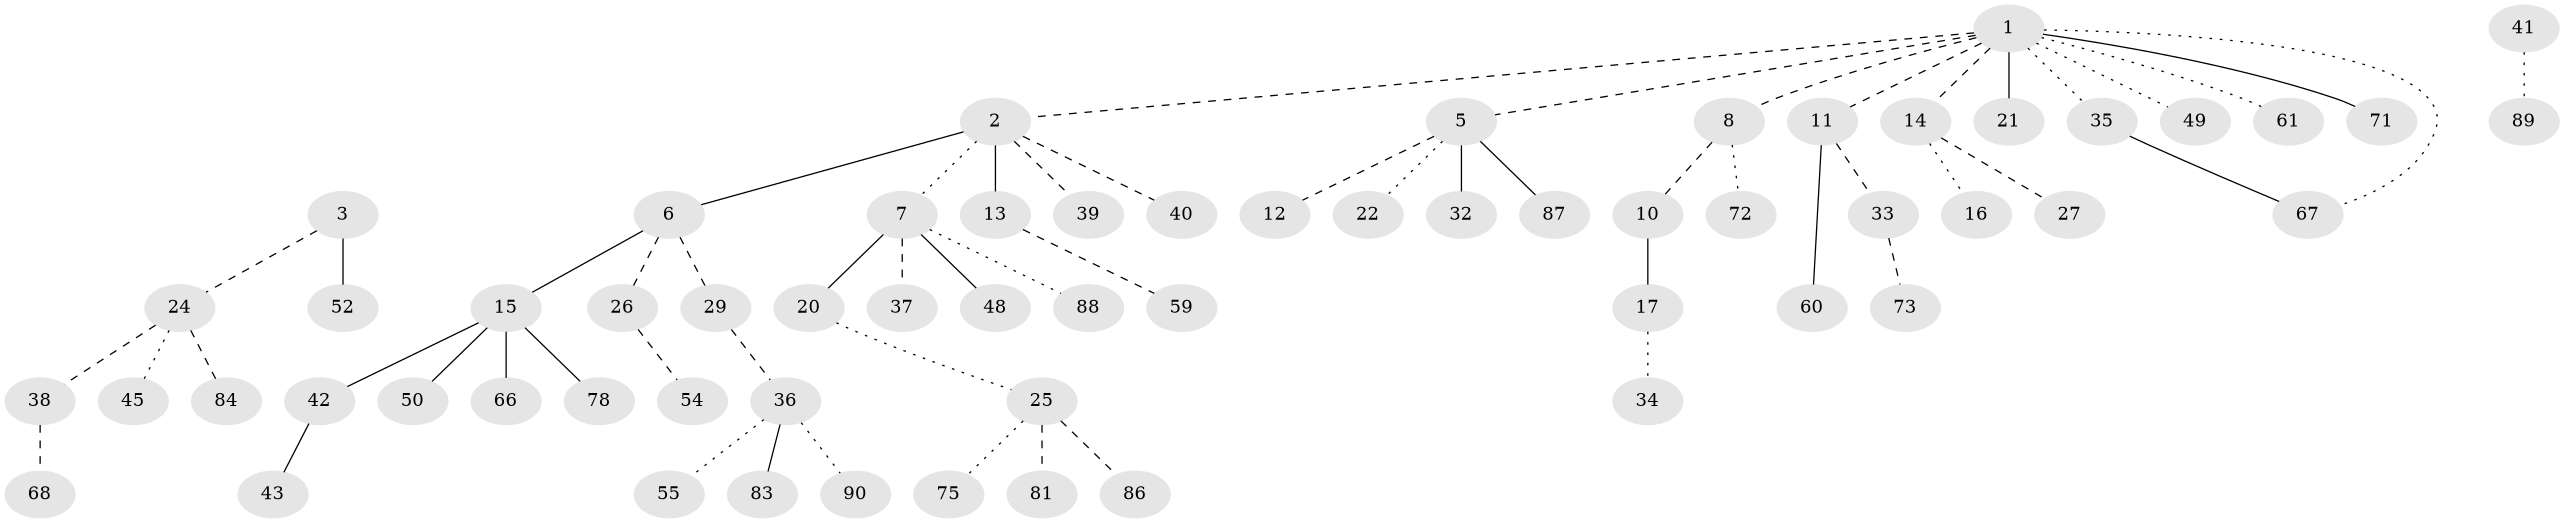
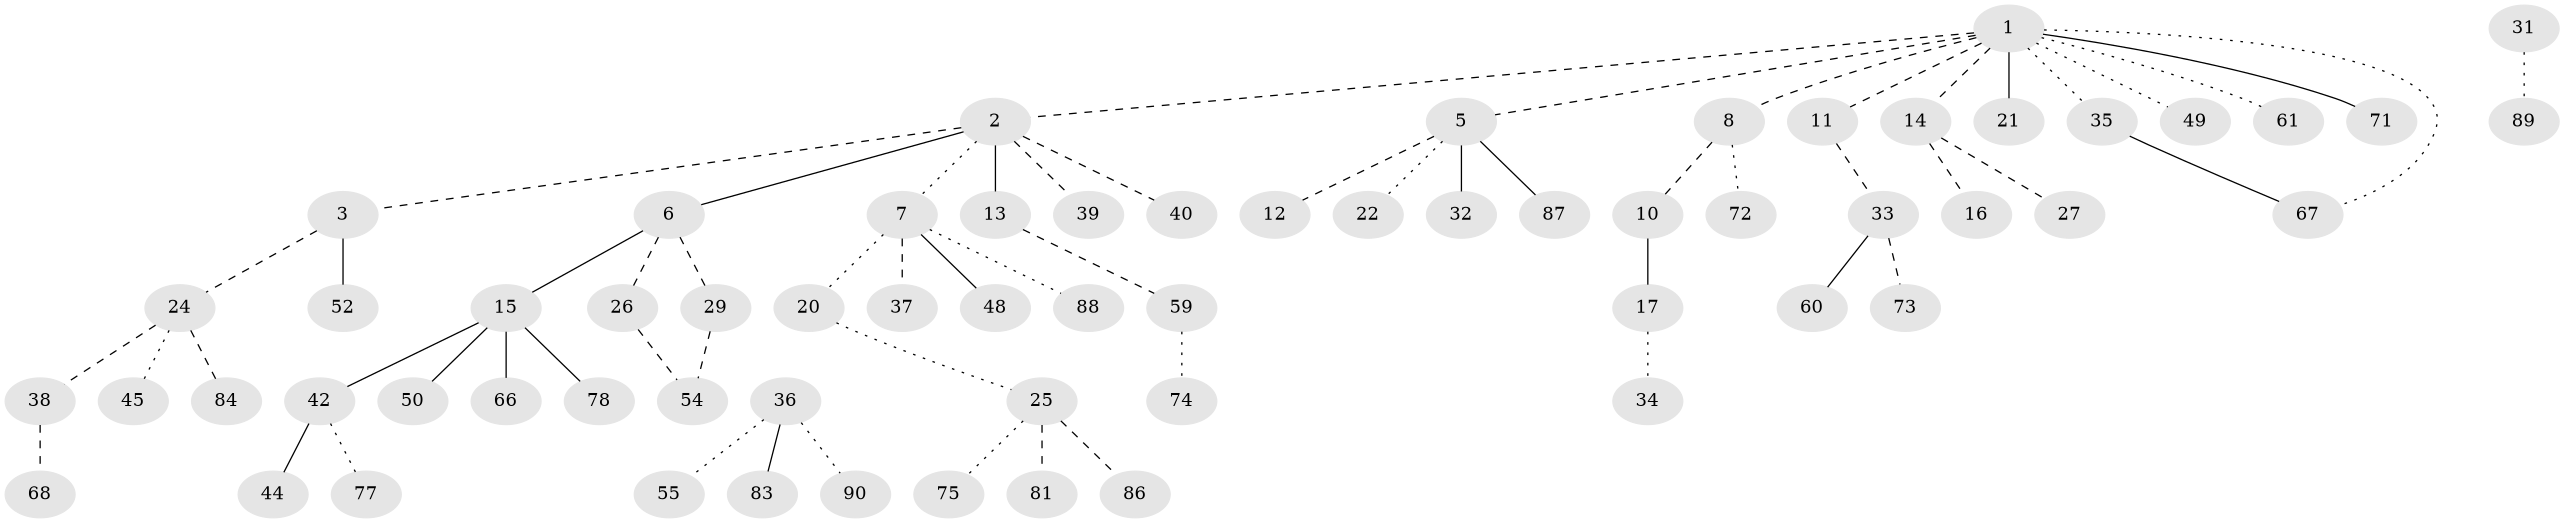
node "41": label "41" -> "31"
edge "2" -- "3": added
edge "14" -- "16": style dotted -> dashed
edge "11" -- "60": now "33" -- "60"
edge "7" -- "20": style solid -> dotted
edge "29" -- "36": now "29" -- "54"
node "74": added
node "43": label "43" -> "44"
node "77": added
